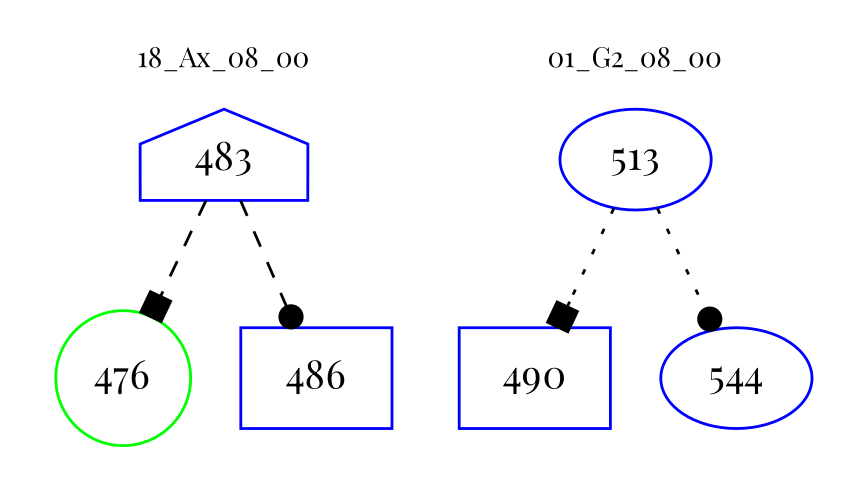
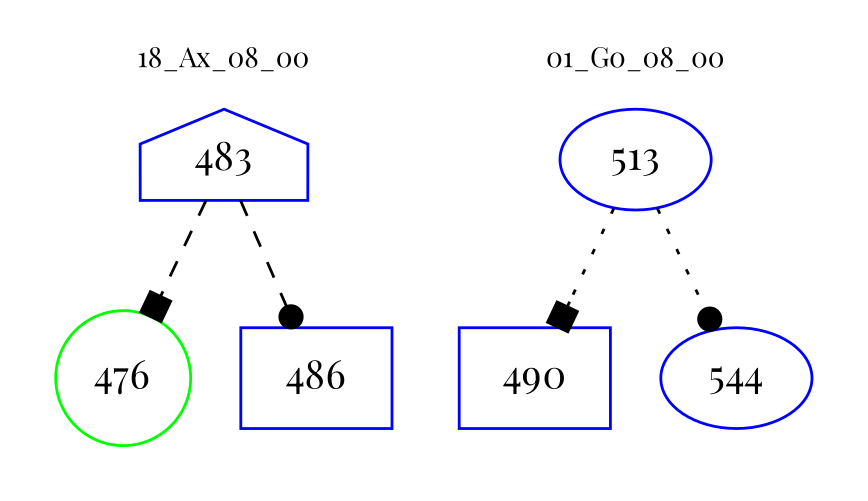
cluster "01_G2_08_00": label "01_G2_08_00" -> "01_G0_08_00"
